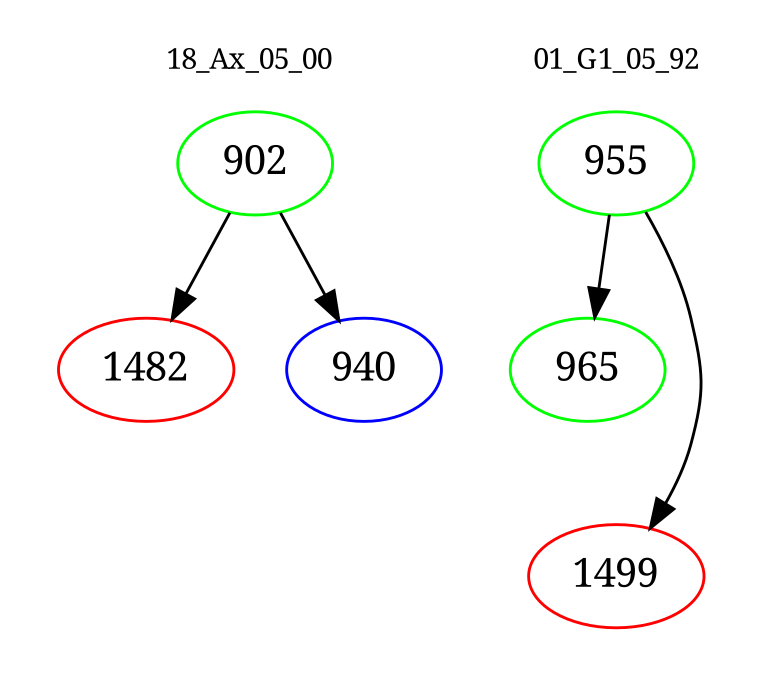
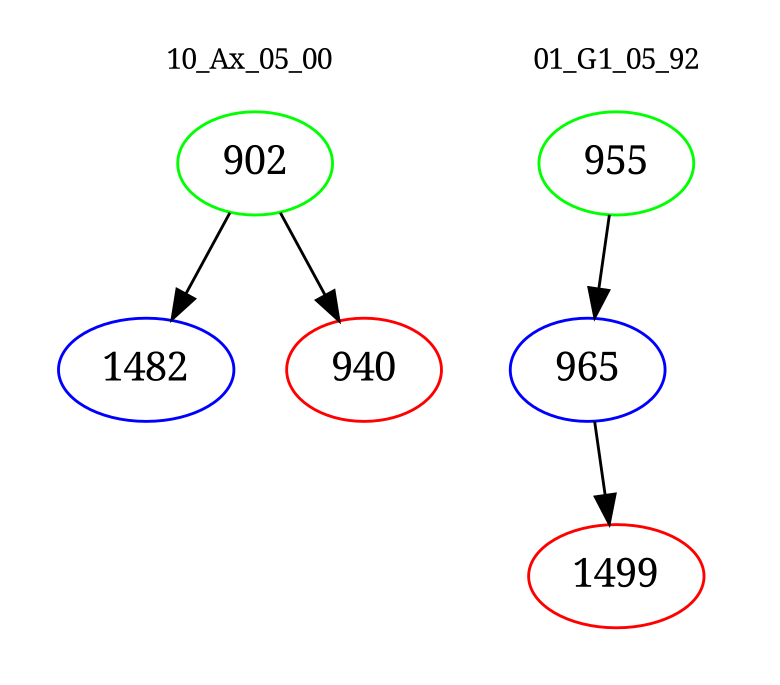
cluster "18_Ax_05_00": label "18_Ax_05_00" -> "10_Ax_05_00"
edge "955" -> "1499": now "965" -> "1499"
node "1482": color red -> blue
node "940": color blue -> red
node "965": color green -> blue
